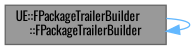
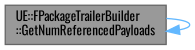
node "UE::FPackageTrailerBuilder ::FPackageTrailerBuilder": label "UE::FPackageTrailerBuilder ::FPackageTrailerBuilder" -> "UE::FPackageTrailerBuilder ::GetNumReferencedPayloads"
